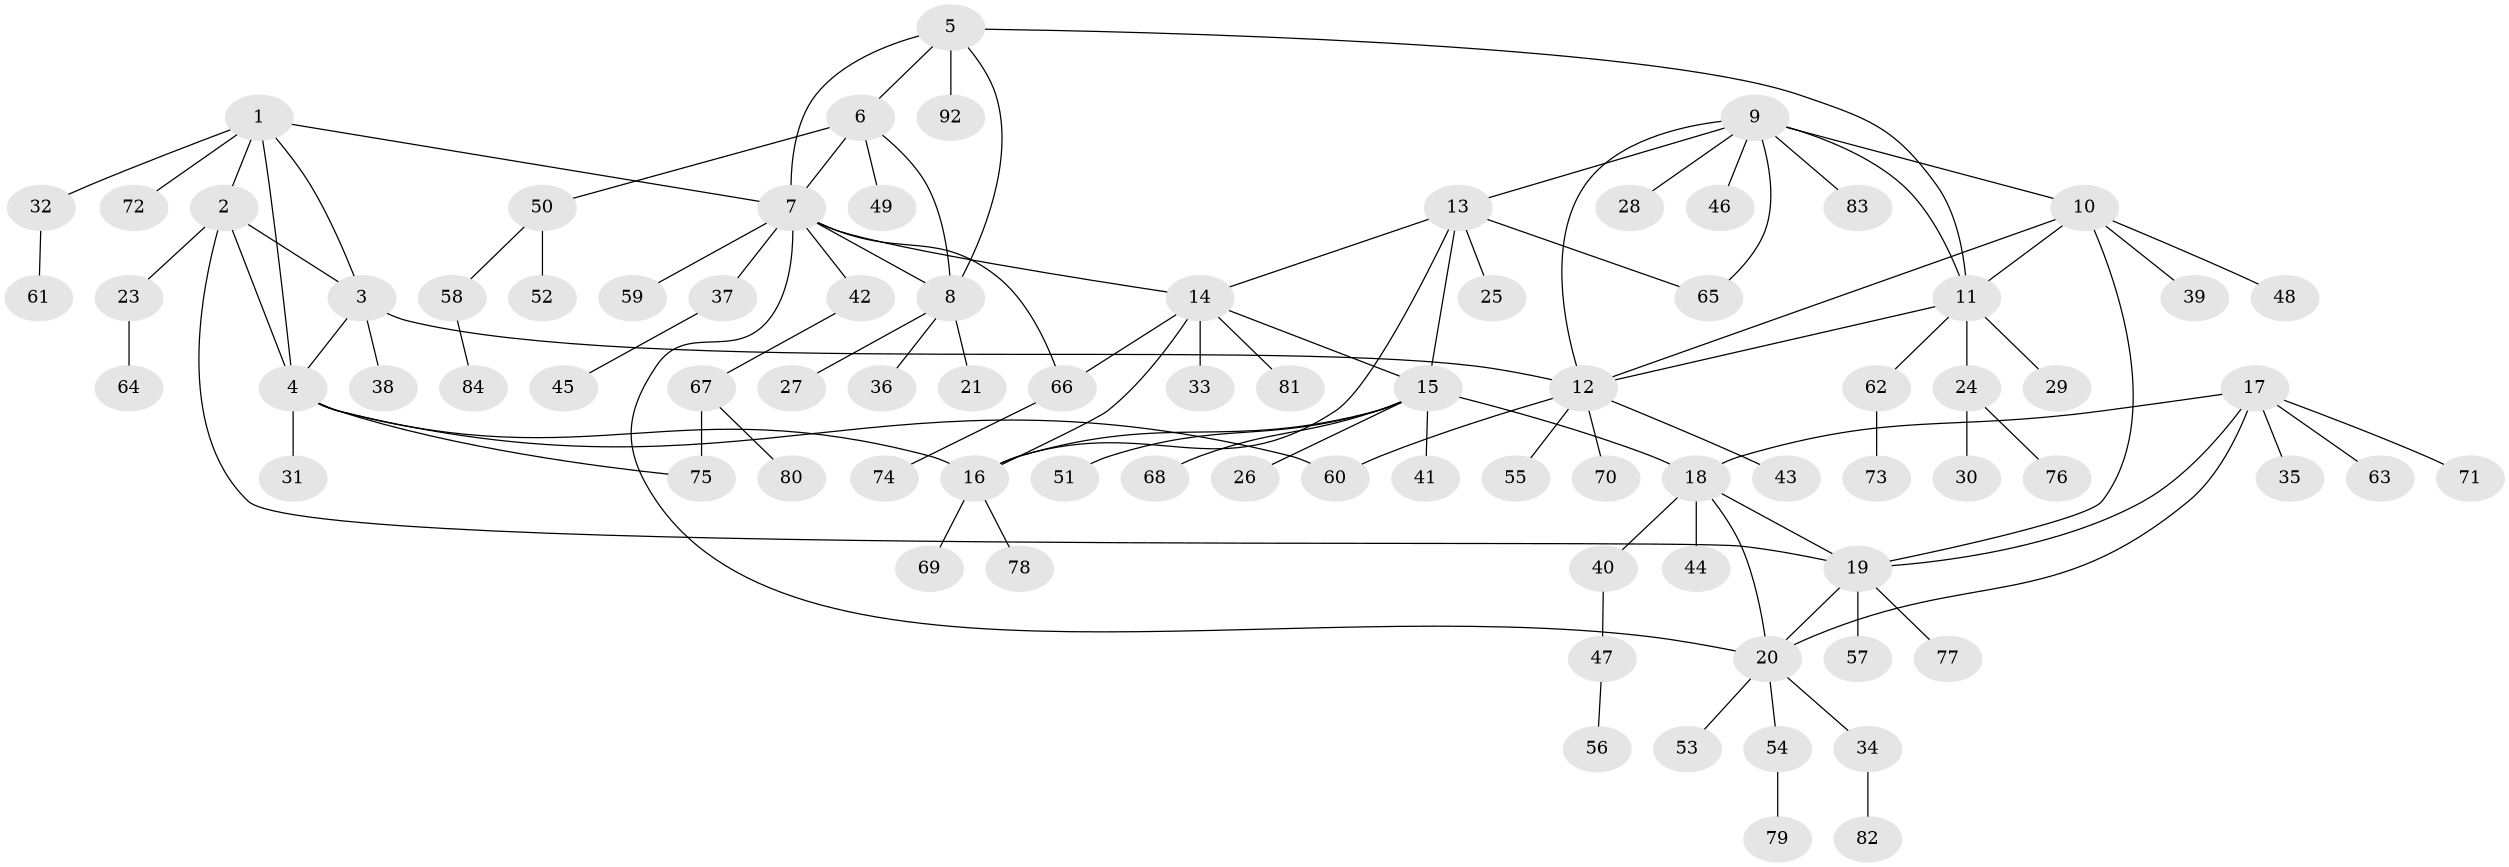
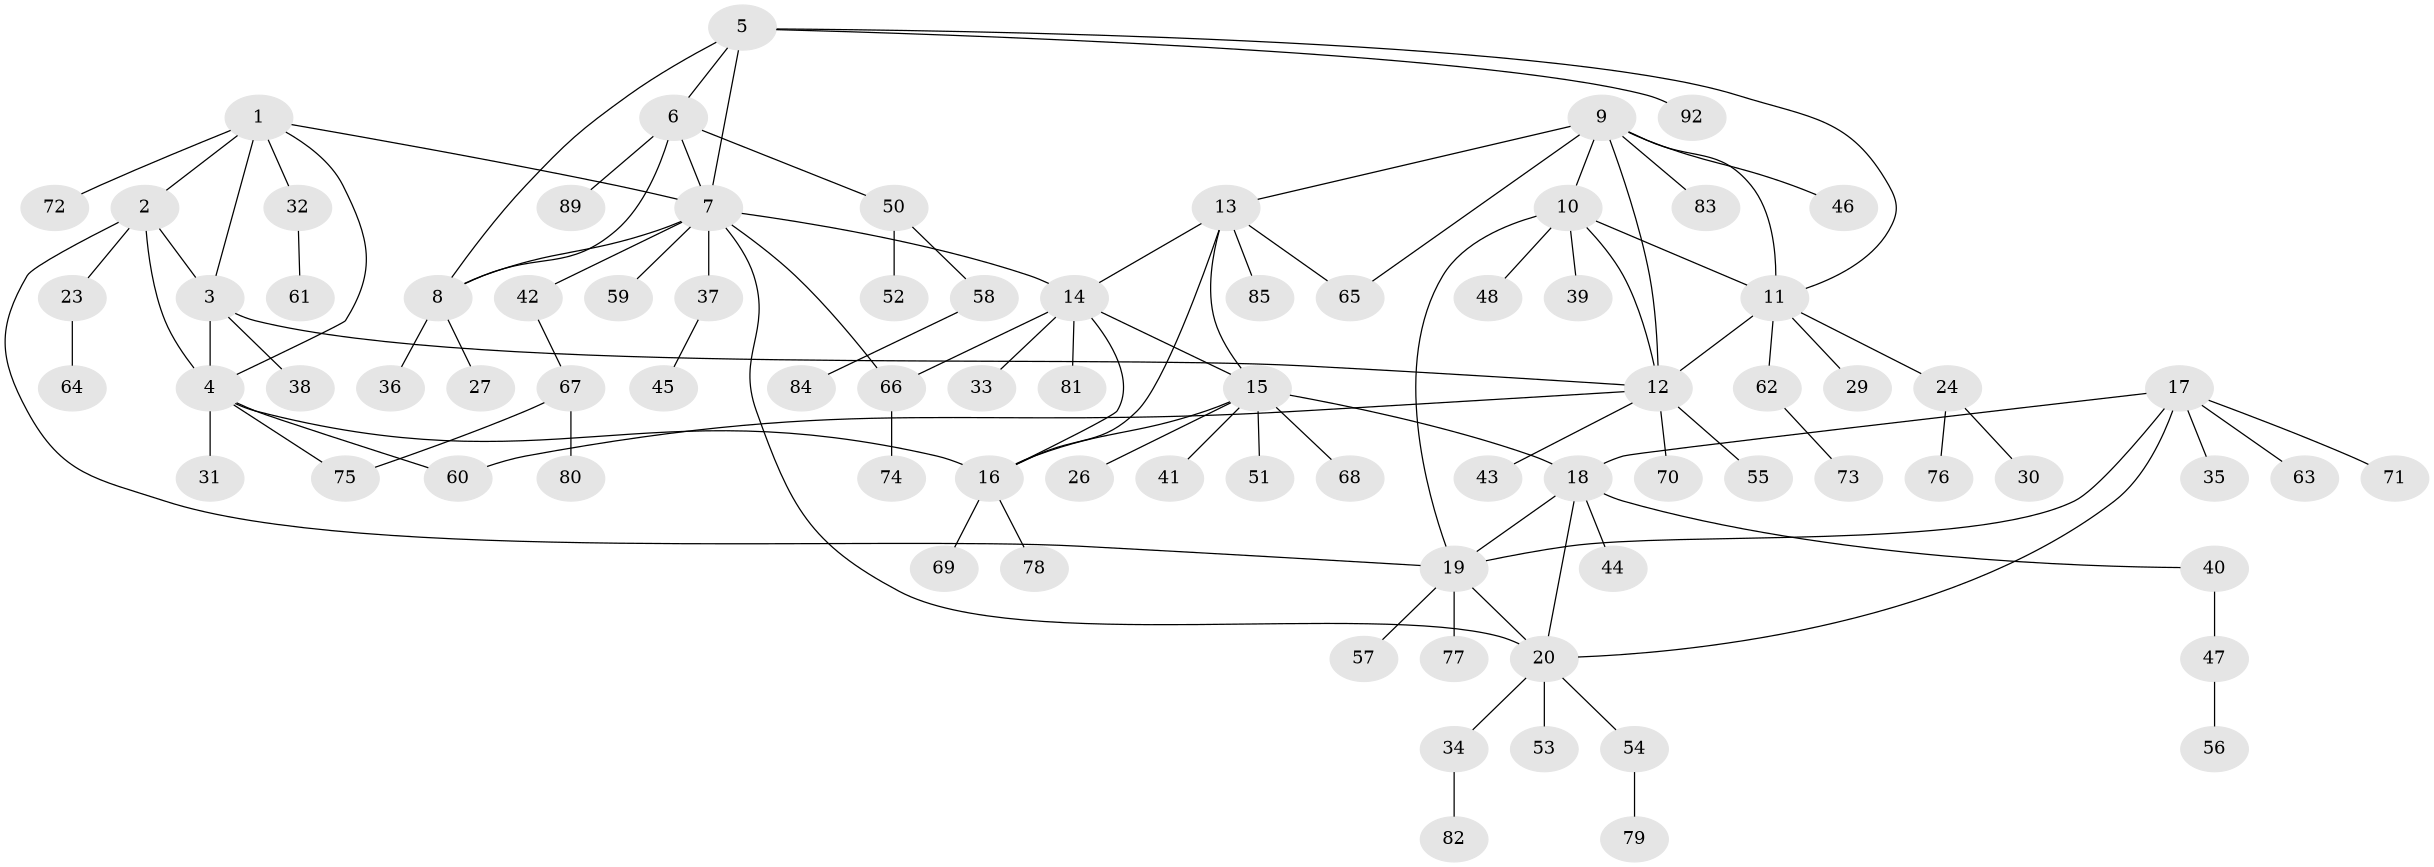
node "49": label "49" -> "89"
node "28": removed
node "25": label "25" -> "85"
node "21": removed
